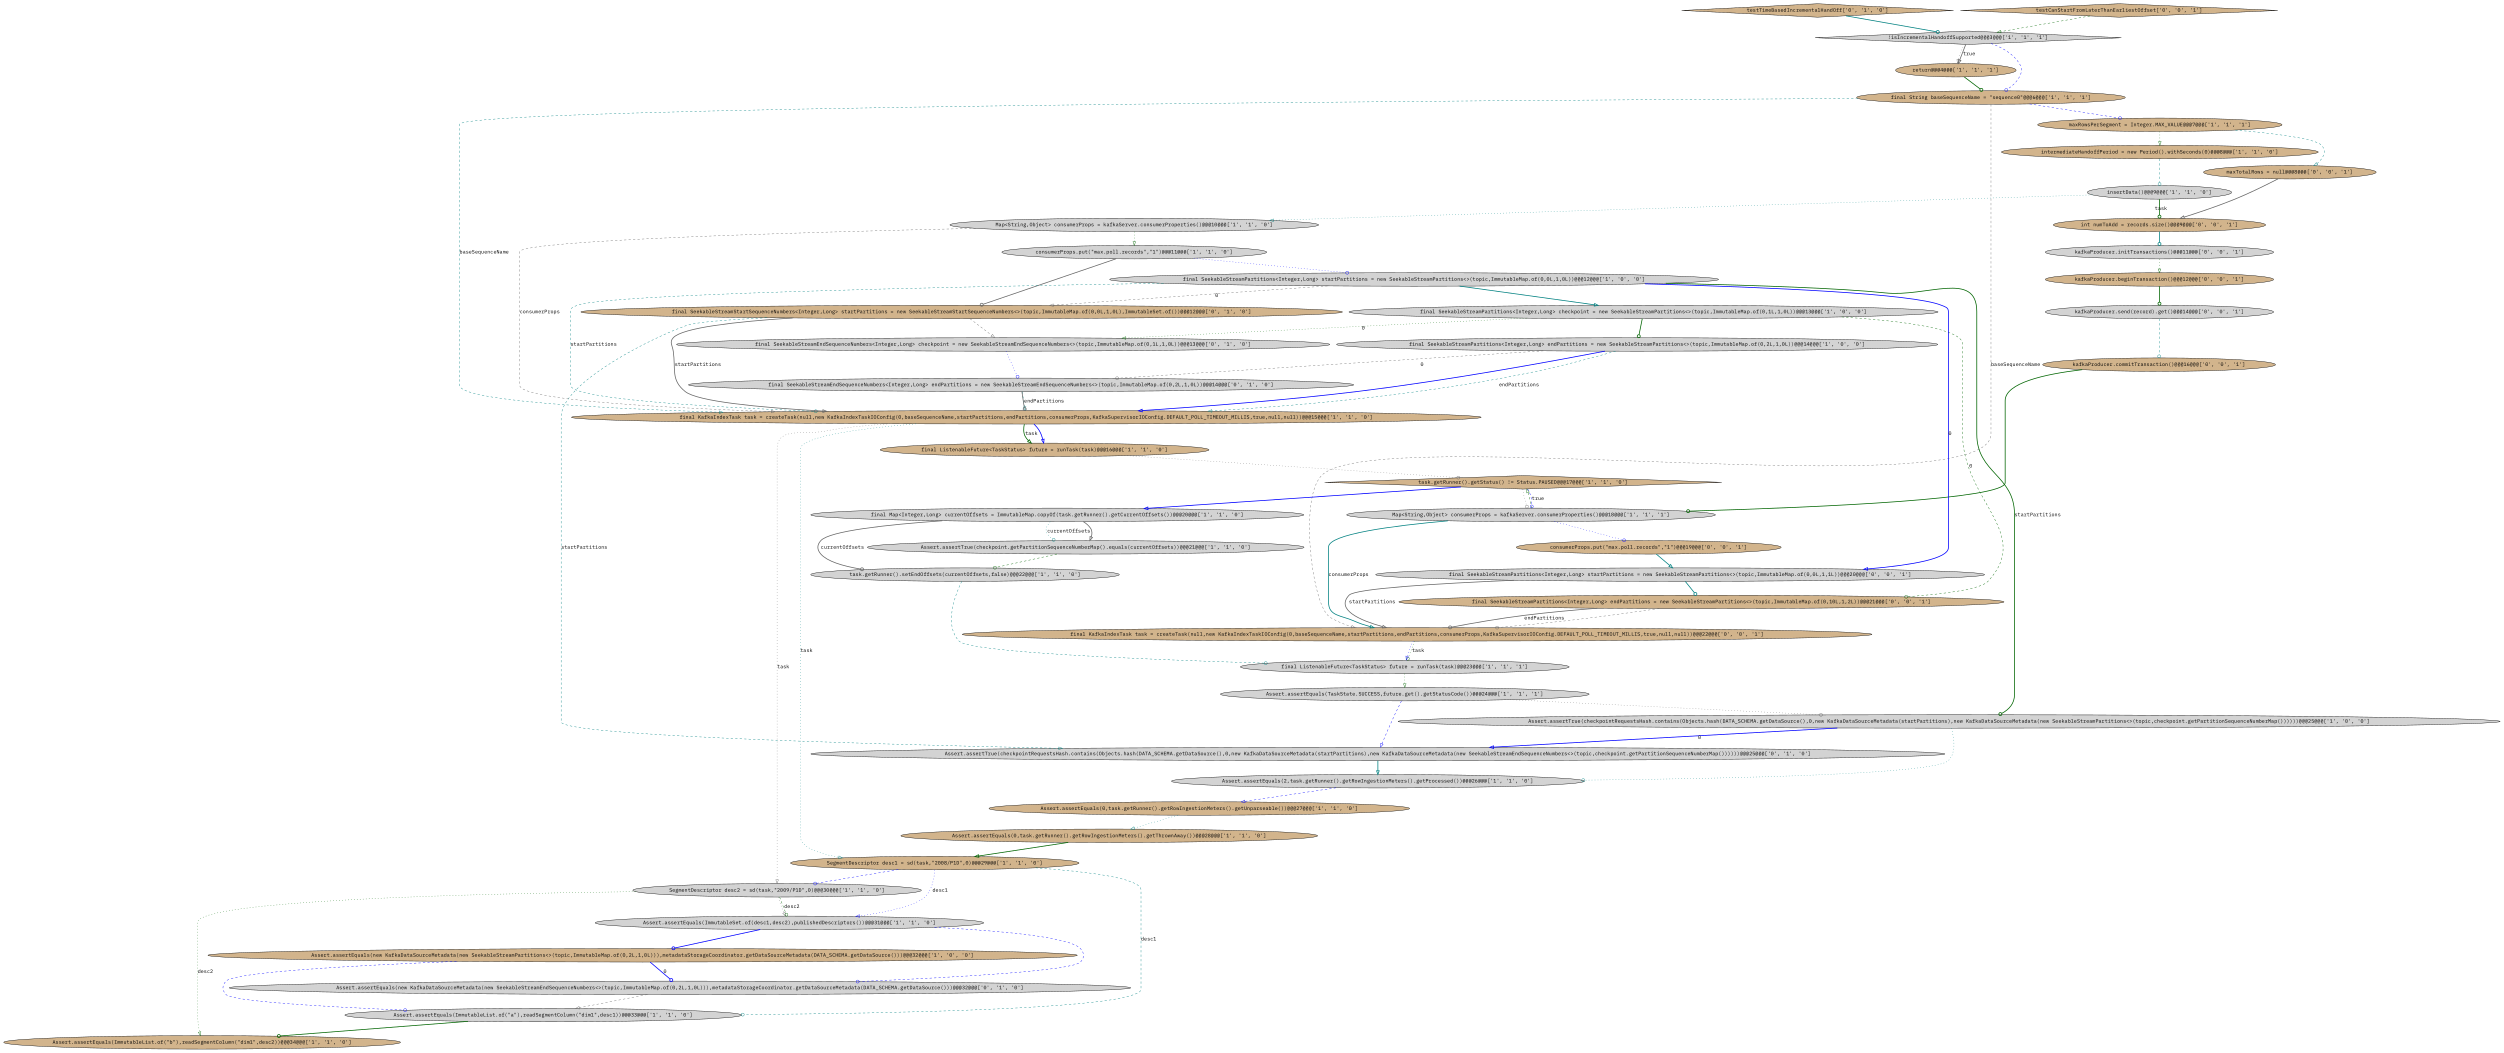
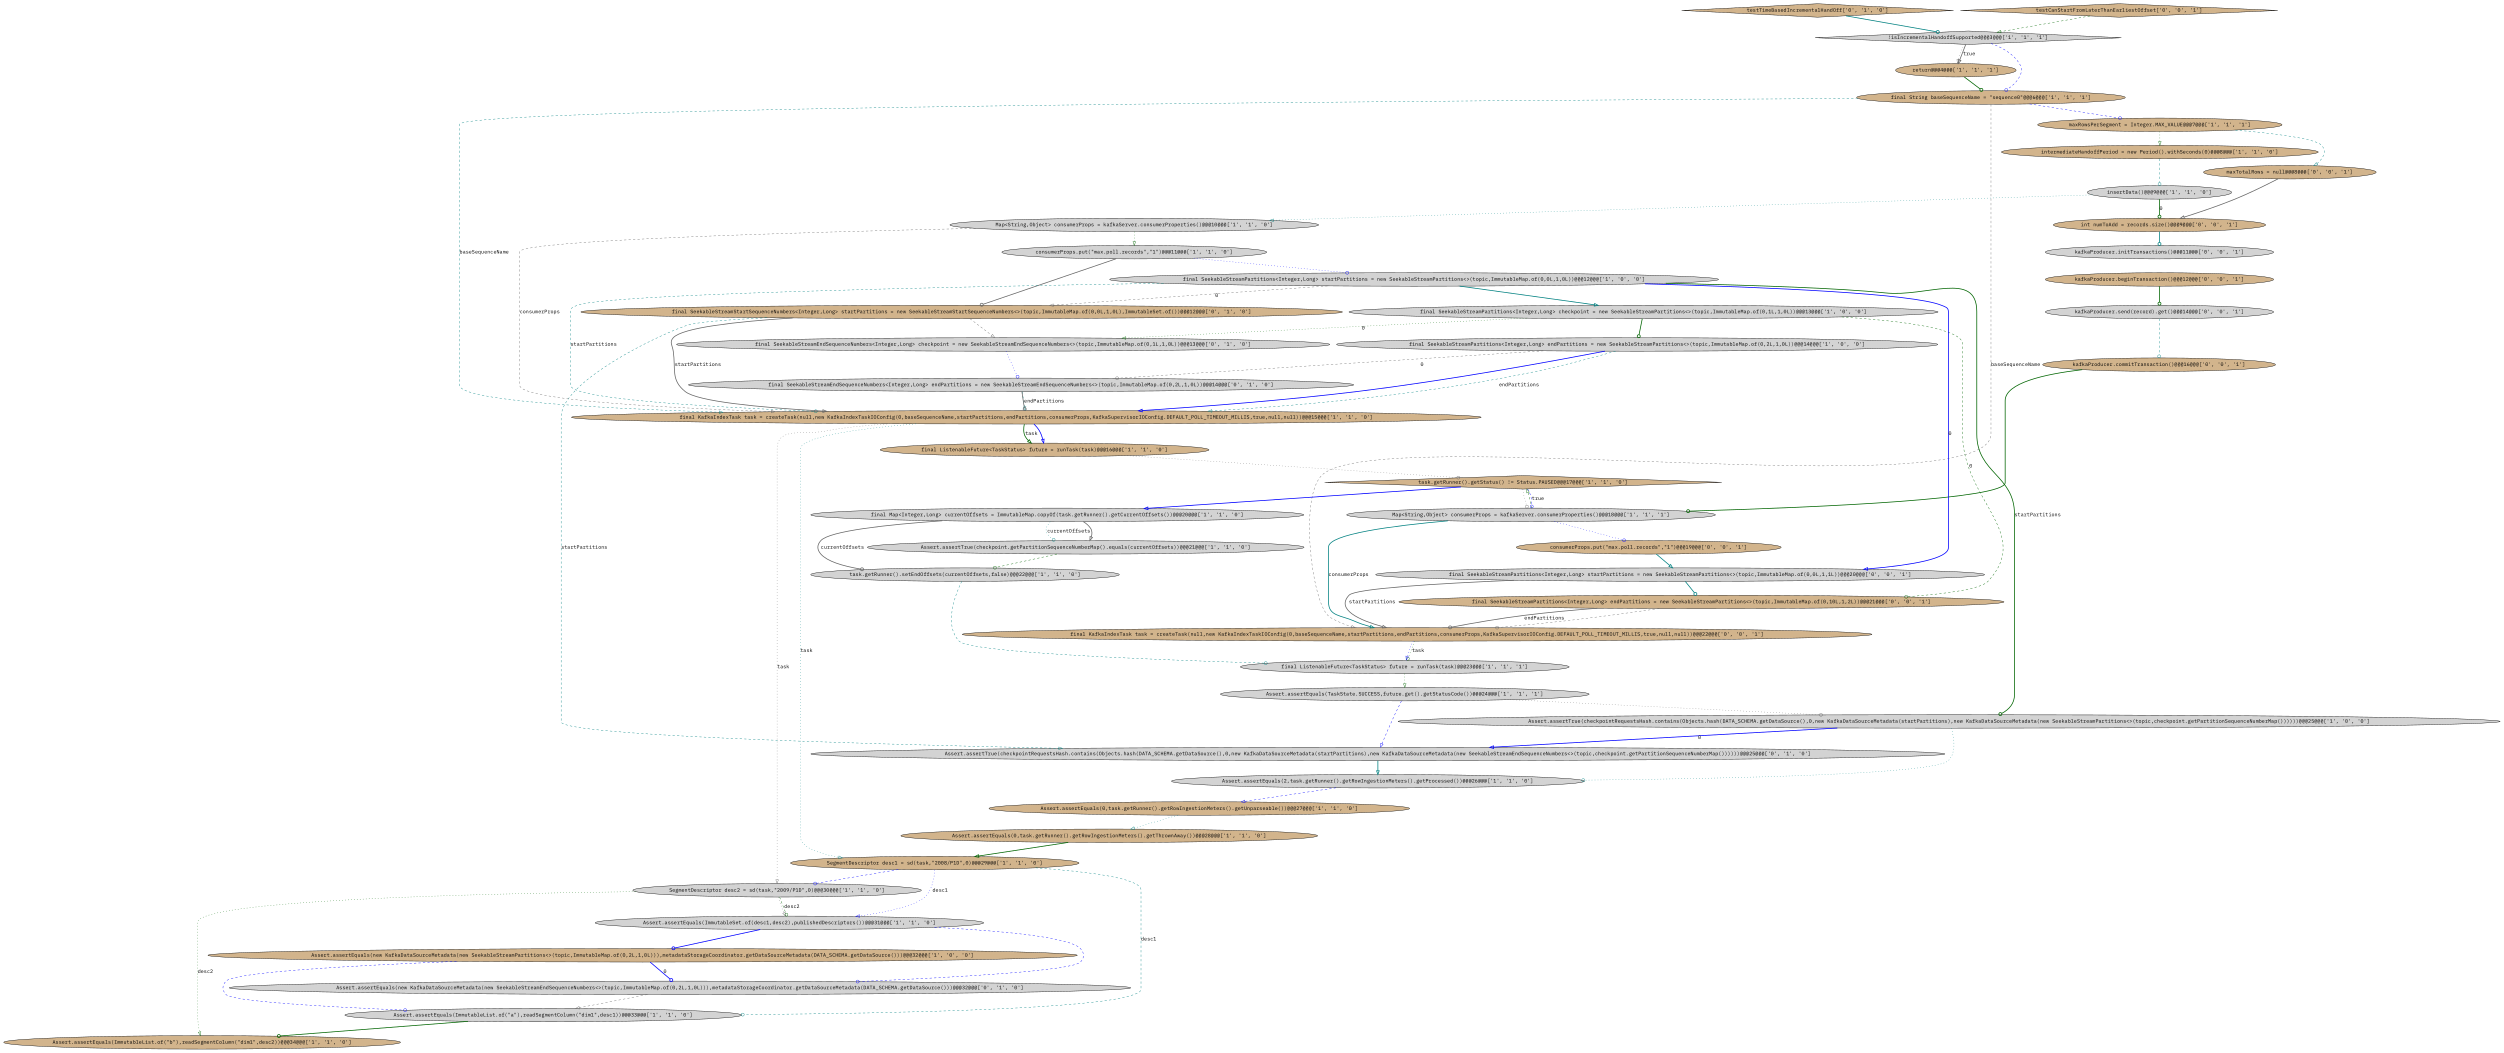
edge "insertData()@@@9@@@['1', '1', '0']" -> "int numToAdd = records.size()@@@9@@@['0', '0', '1']": label "task" -> "0"
edge "kafkaProducer.initTransactions()@@@11@@@['0', '0', '1']" -> "kafkaProducer.beginTransaction()@@@12@@@['0', '0', '1']": removed
